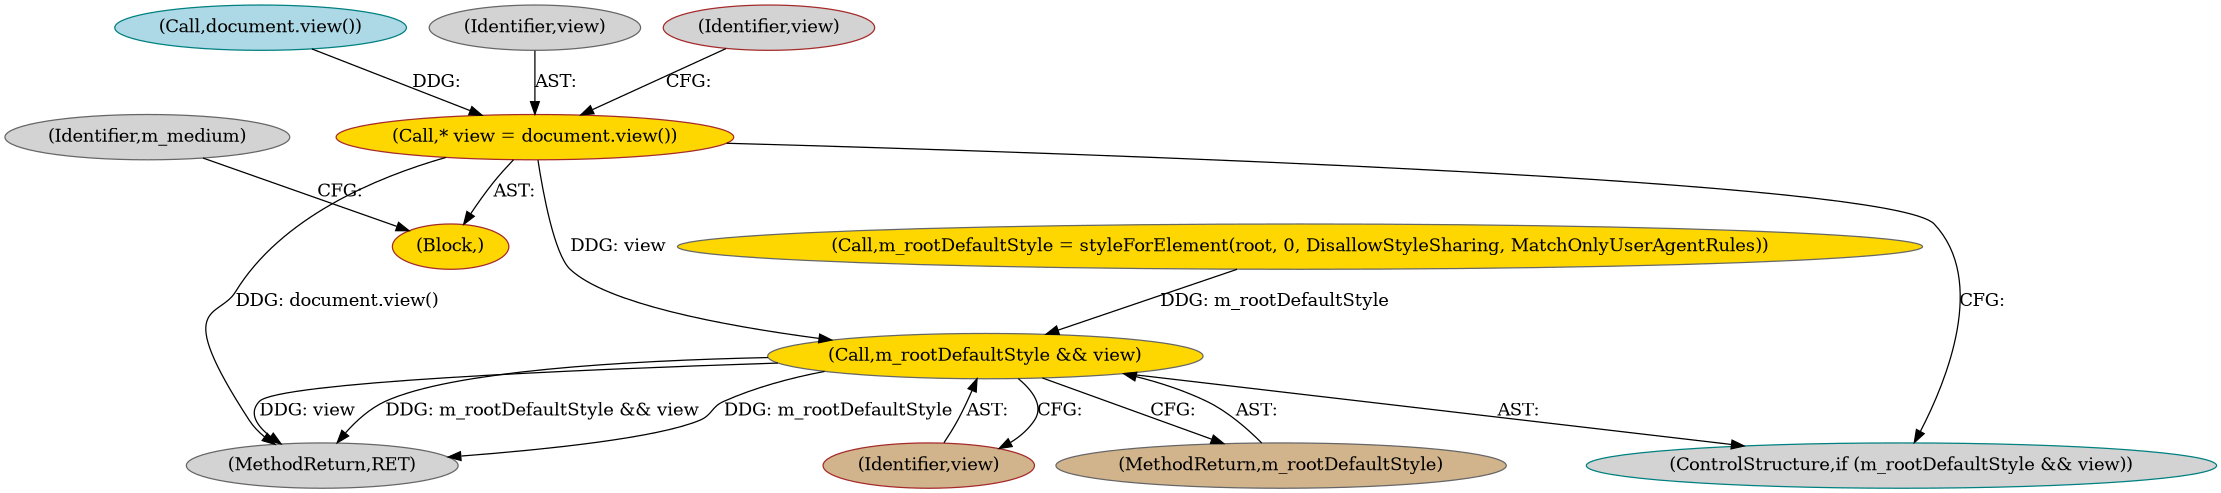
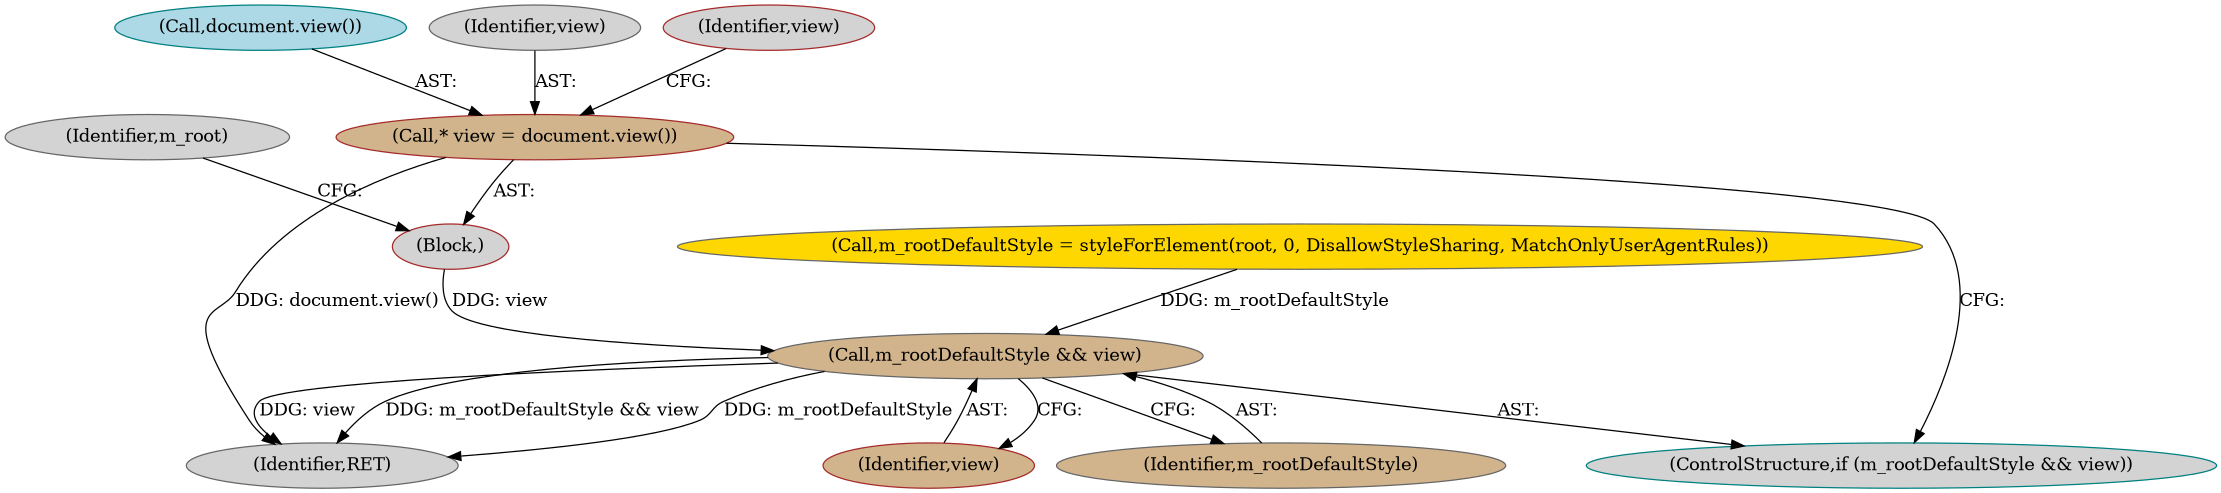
edge "(Call,document.view())" -> "(Call,* view = document.view())": label "DDG: " -> "AST: "
node "(Identifier,m_medium)": label "(Identifier,m_medium)" -> "(Identifier,m_root)"
node "(Call,* view = document.view())": fillcolor gold -> tan
node "(Block,)": fillcolor gold -> lightgrey
edge "(Call,* view = document.view())" -> "(Call,m_rootDefaultStyle && view)": now "(Block,)" -> "(Call,m_rootDefaultStyle && view)"
node "(Call,m_rootDefaultStyle && view)": fillcolor gold -> tan
node "(MethodReturn,RET)": label "(MethodReturn,RET)" -> "(Identifier,RET)"
node "(MethodReturn,m_rootDefaultStyle)": label "(MethodReturn,m_rootDefaultStyle)" -> "(Identifier,m_rootDefaultStyle)"
